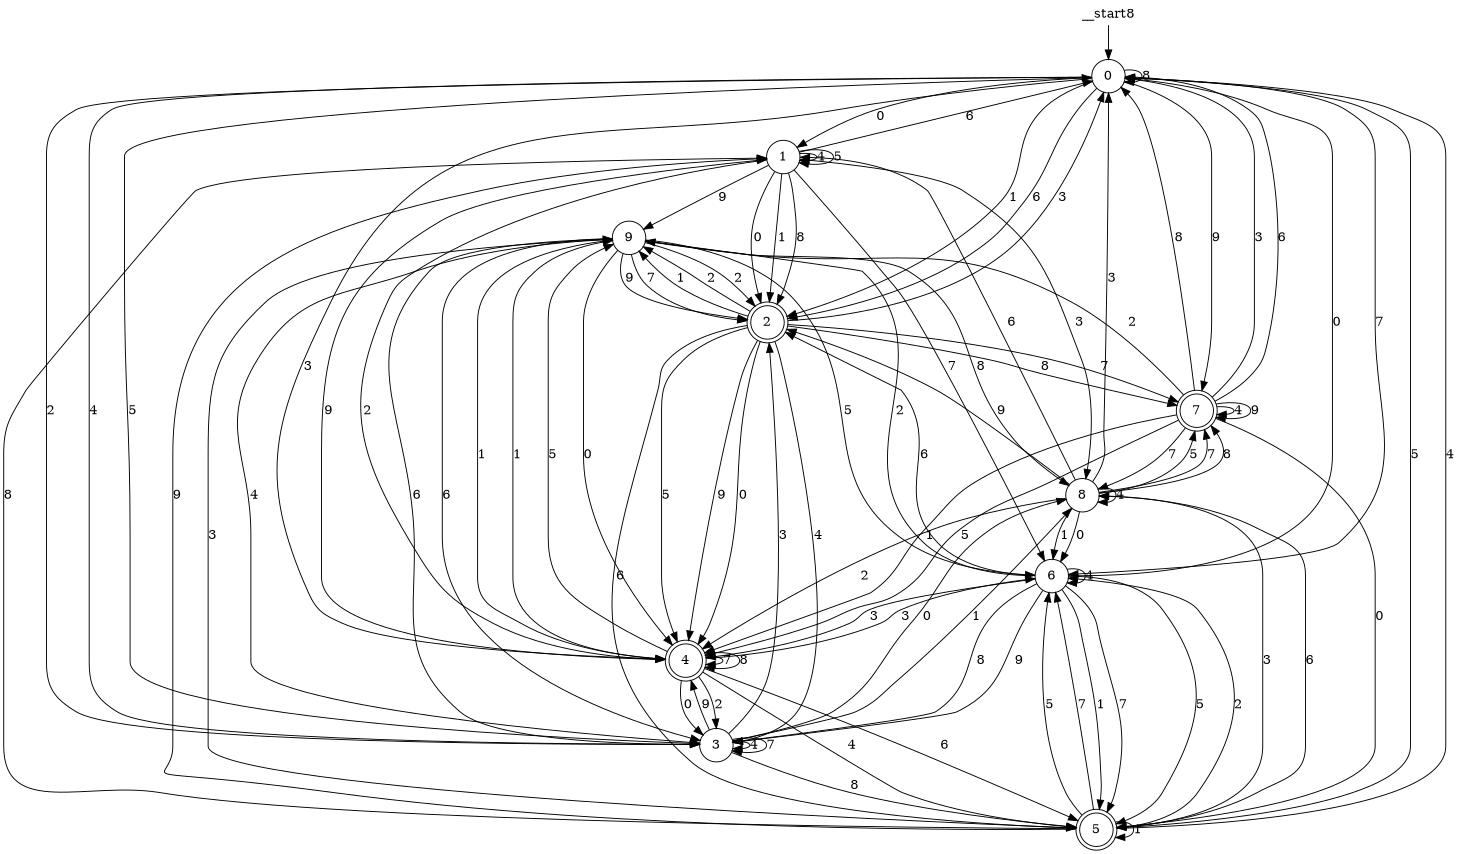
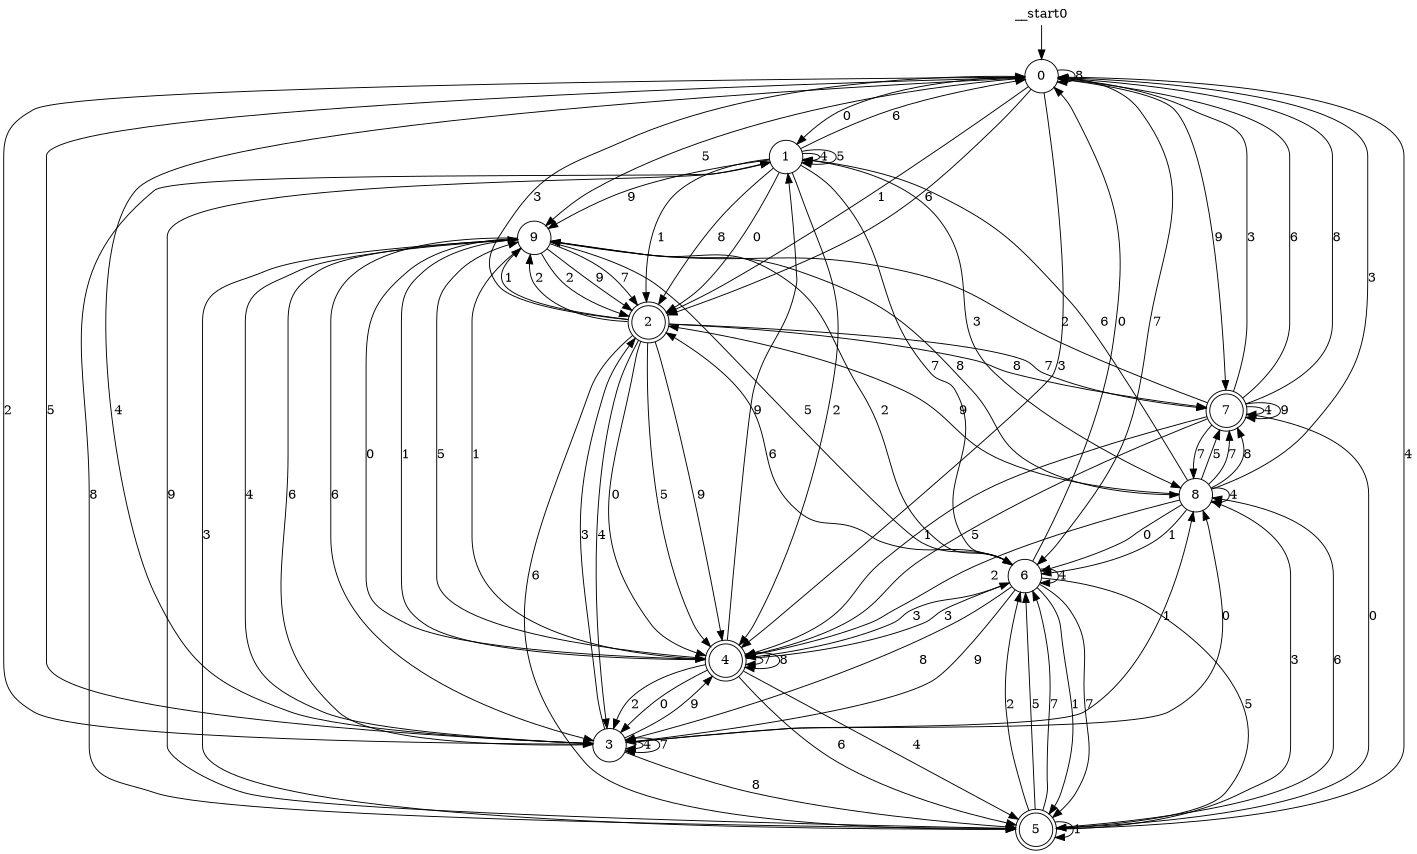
node "__start8": label "__start8" -> "__start0"
edge "0" -> "5": now "0" -> "9"
